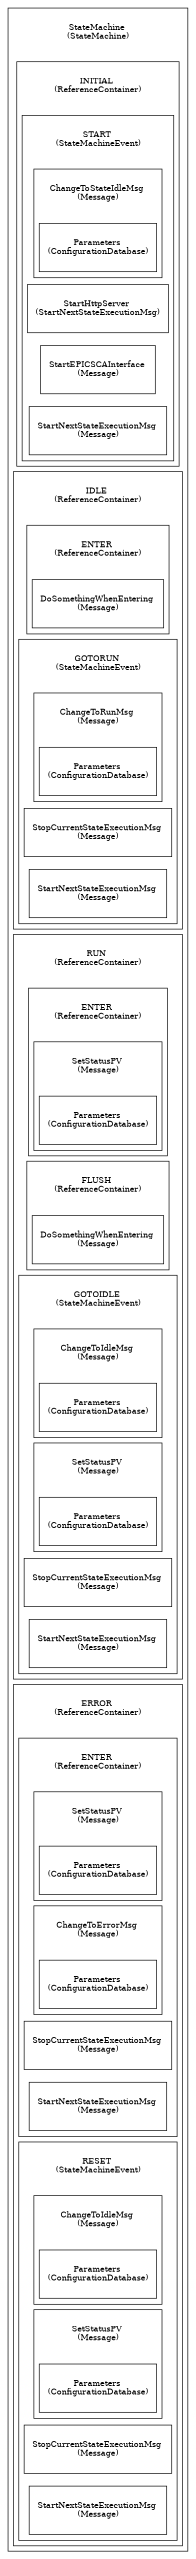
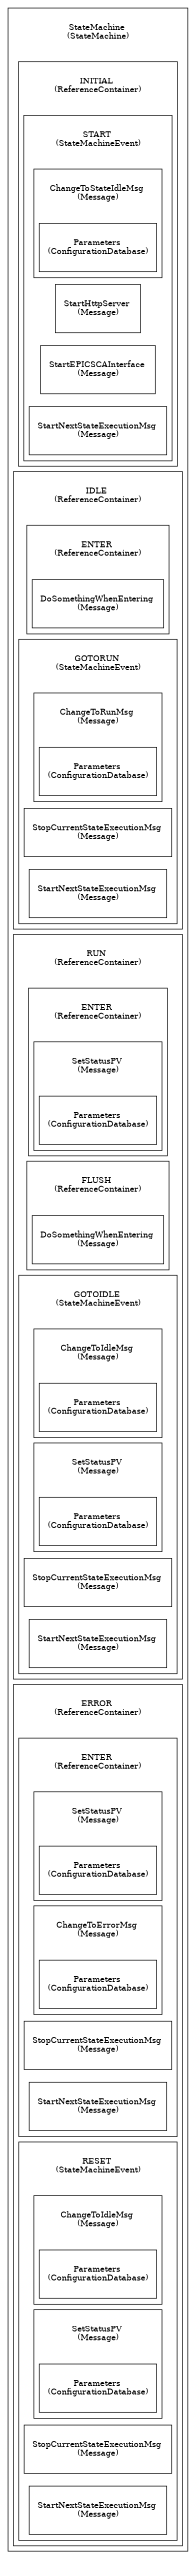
node "StartHttpServer": text "(StartNextStateExecutionMsg)" -> "(Message)"
